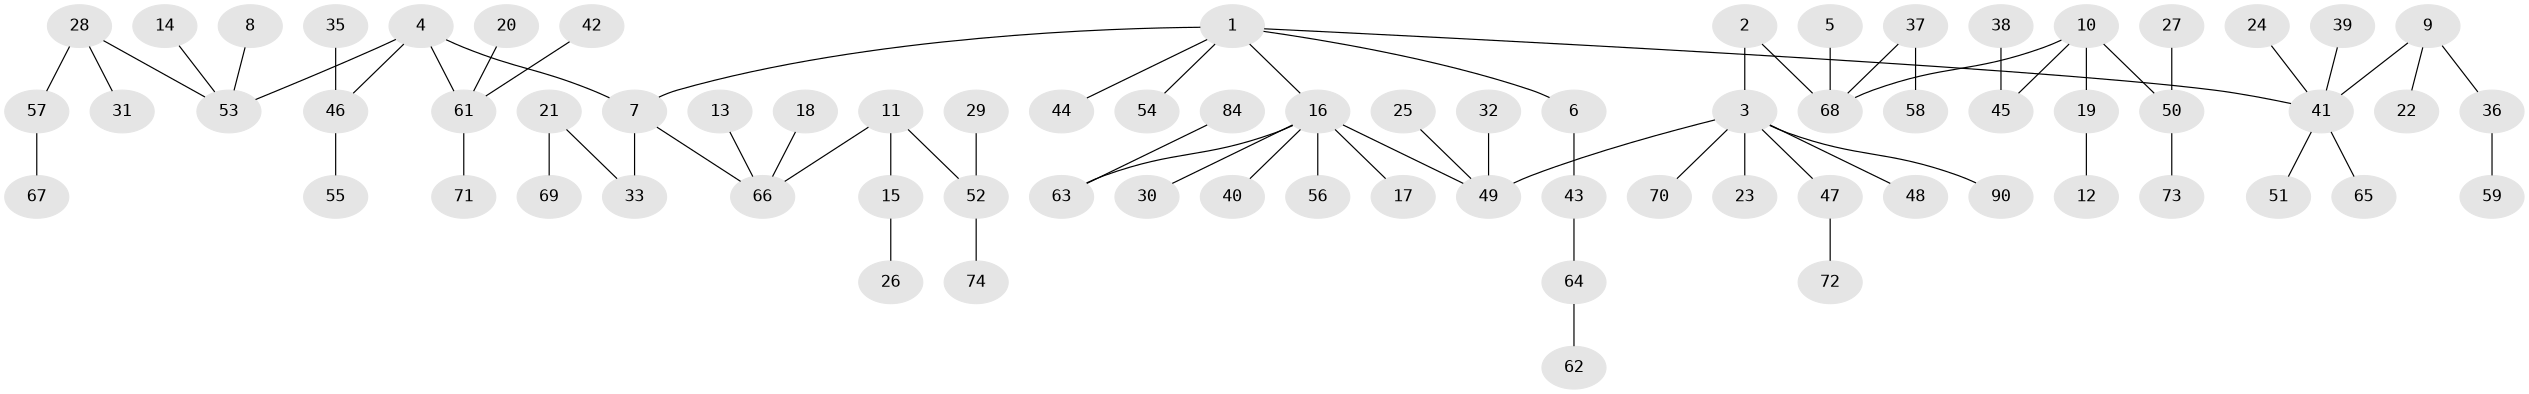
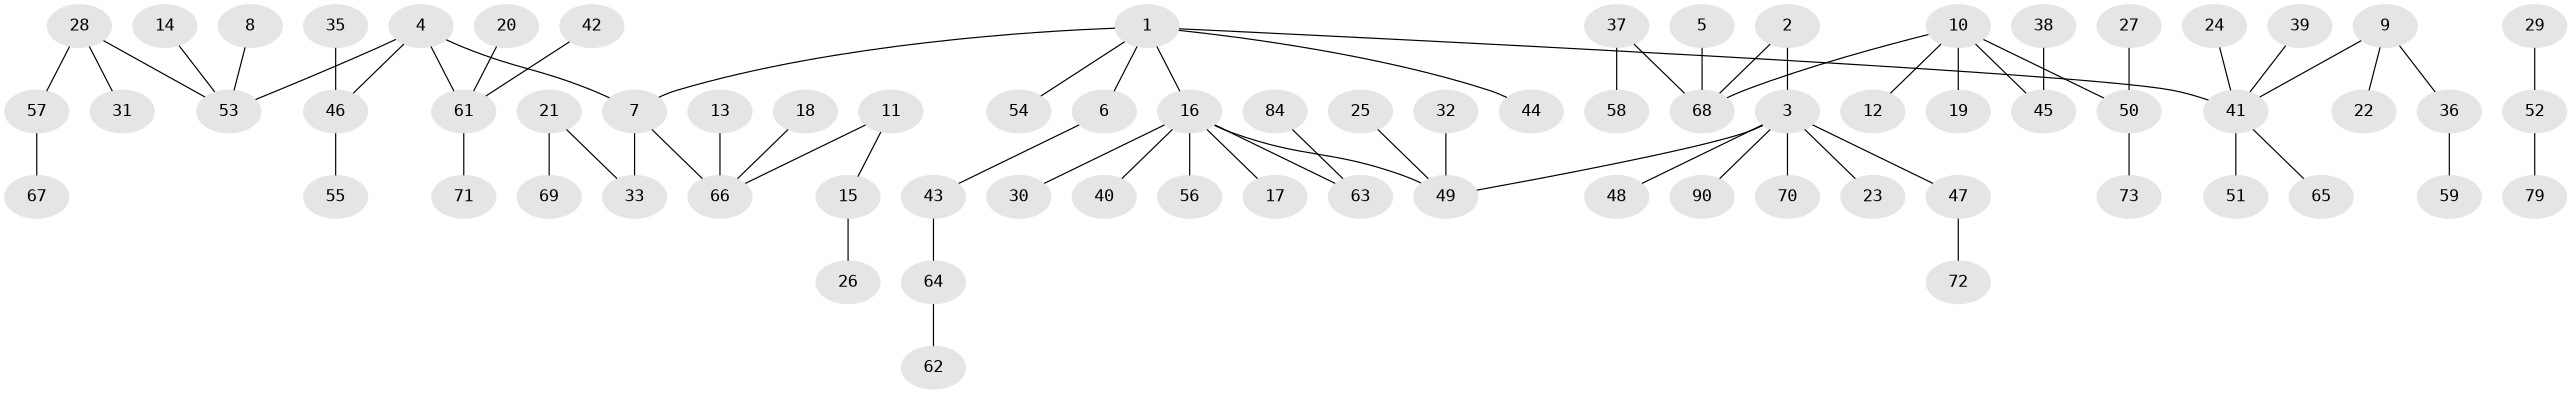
edge "11" -- "52": removed
edge "19" -- "12": now "10" -- "12"
node "74": label "74" -> "79"
